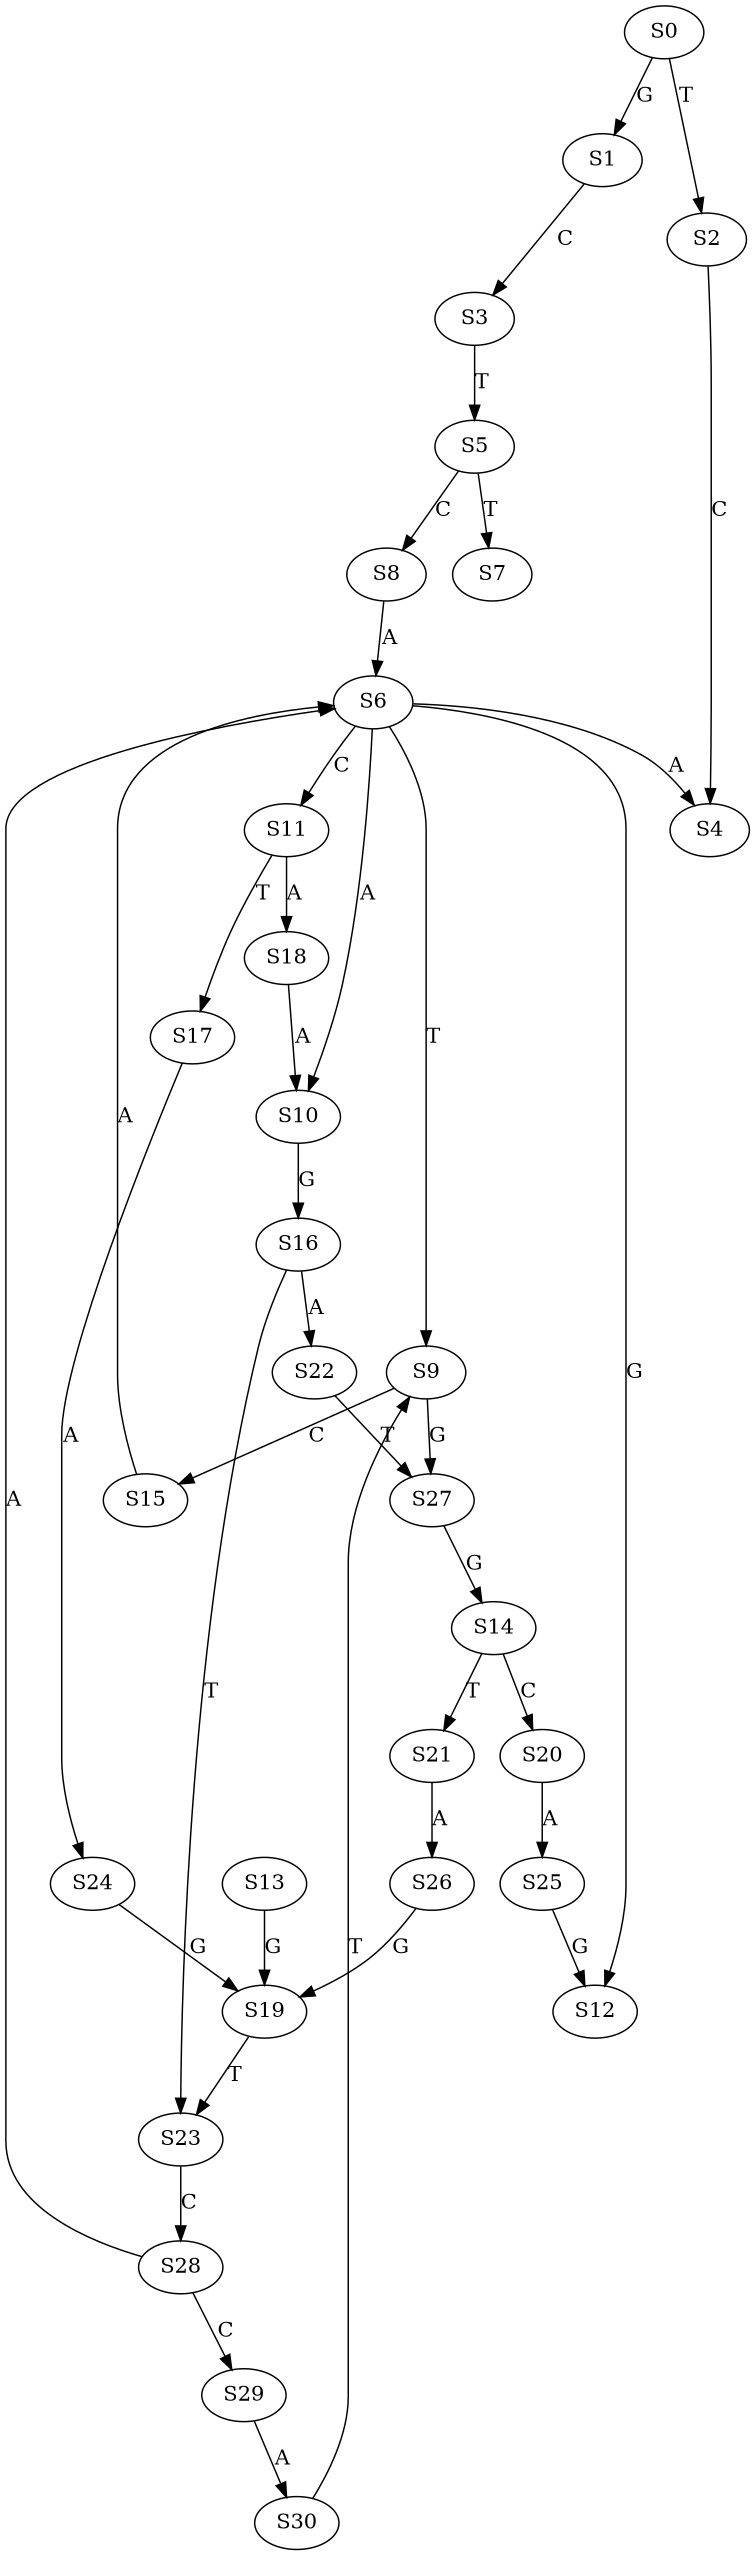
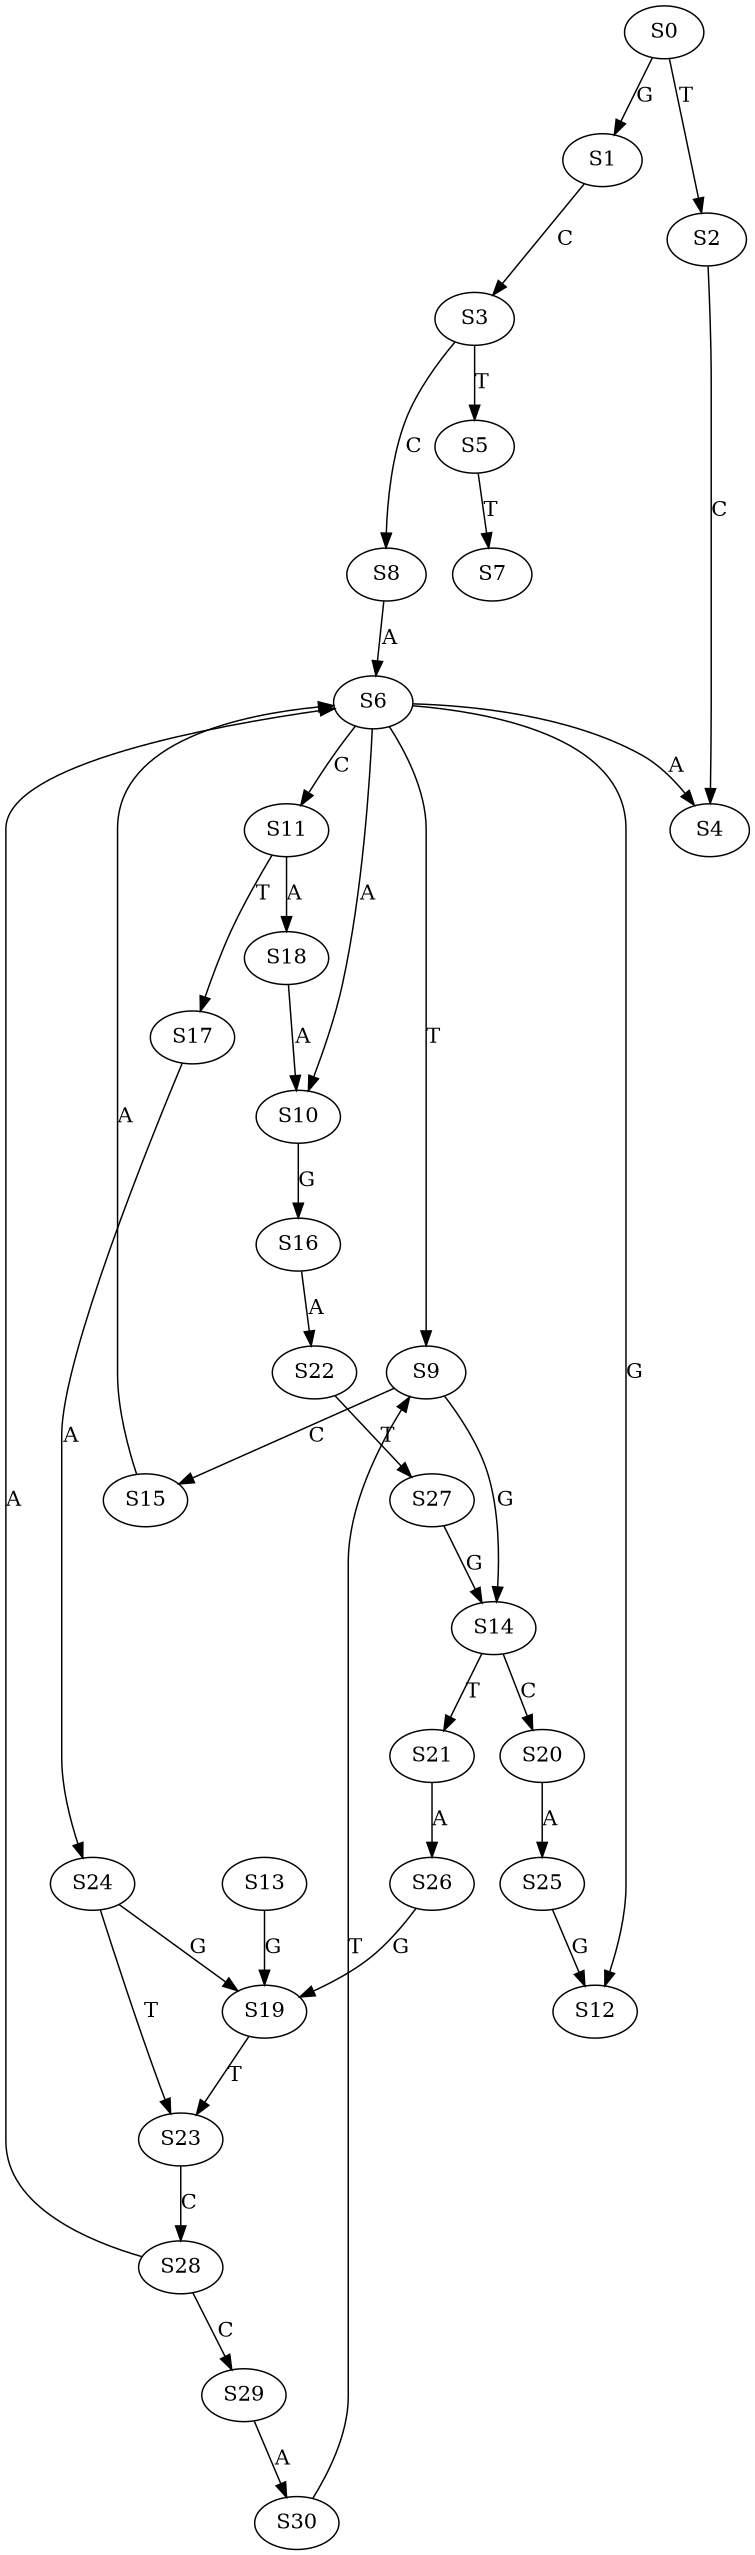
edge "S5" -> "S8": now "S3" -> "S8"
edge "S9" -> "S27": now "S9" -> "S14"
edge "S16" -> "S23": now "S24" -> "S23"
